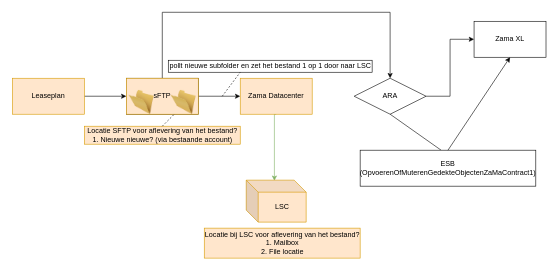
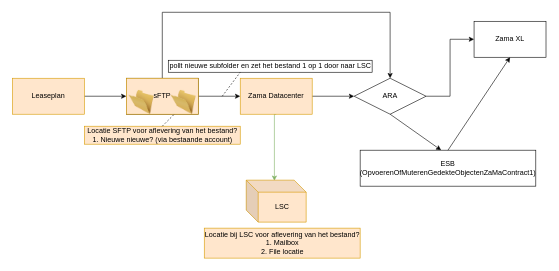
edge "Zama Datacenter" -> "ARA": added
edge "ARA" -- "ESB (OpvoerenOfMuterenGedekteObjectenZaMaContract1)": arrowhead none -> classic
